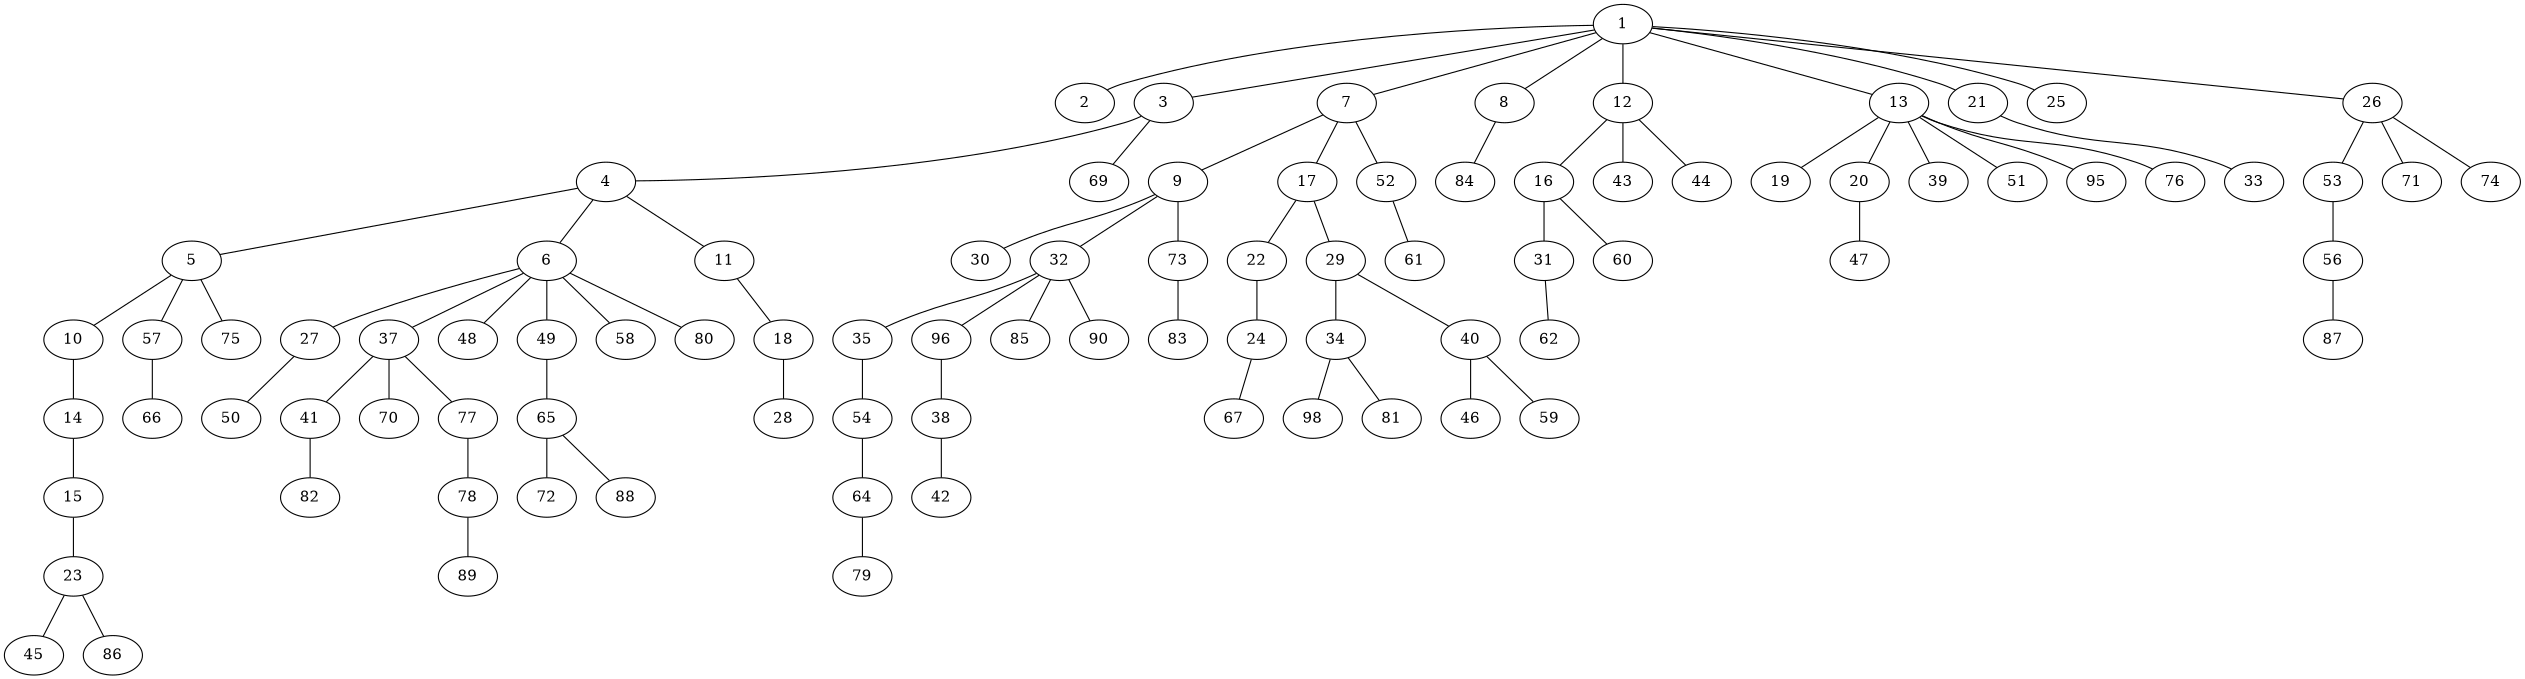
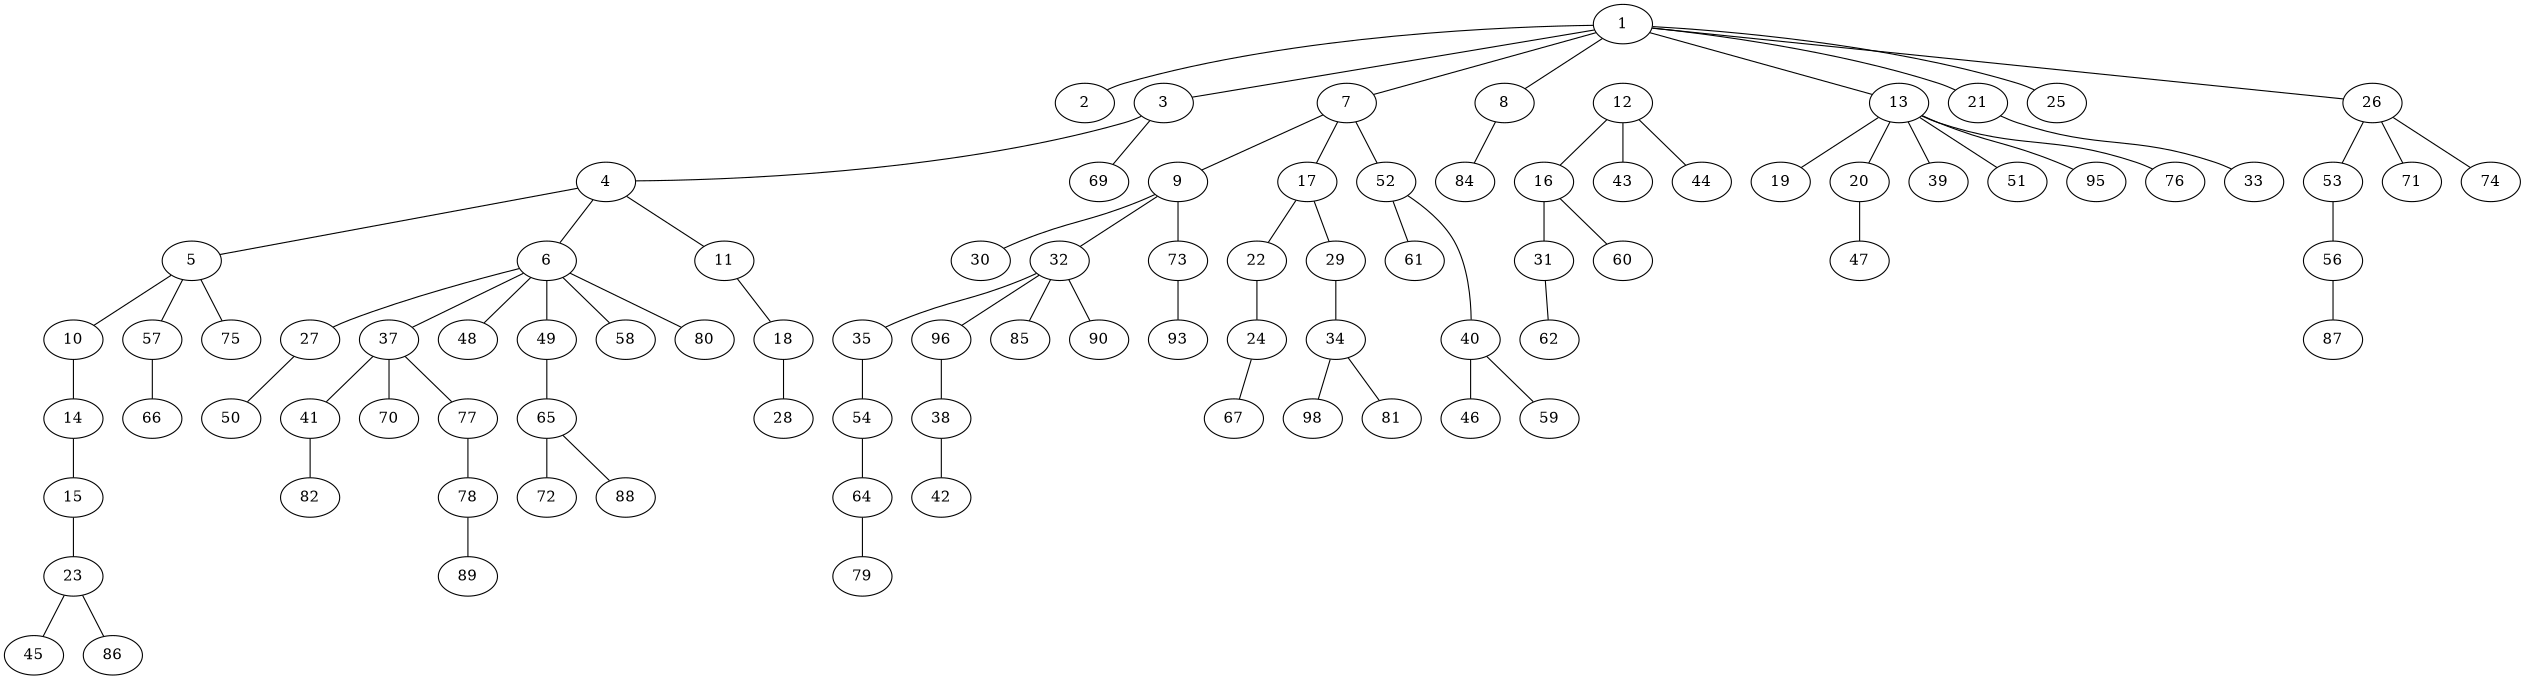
edge "1" -- "12": removed
edge "29" -- "40": now "52" -- "40"
node "83": label "83" -> "93"
